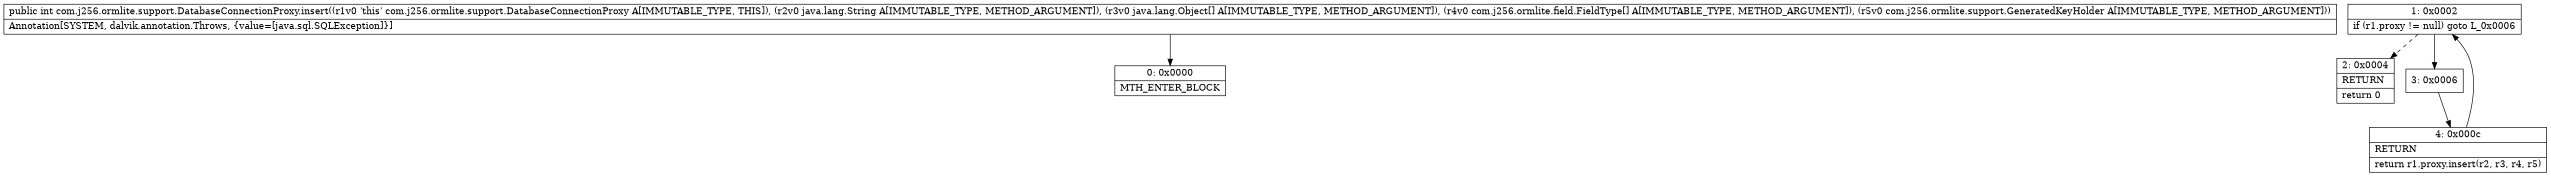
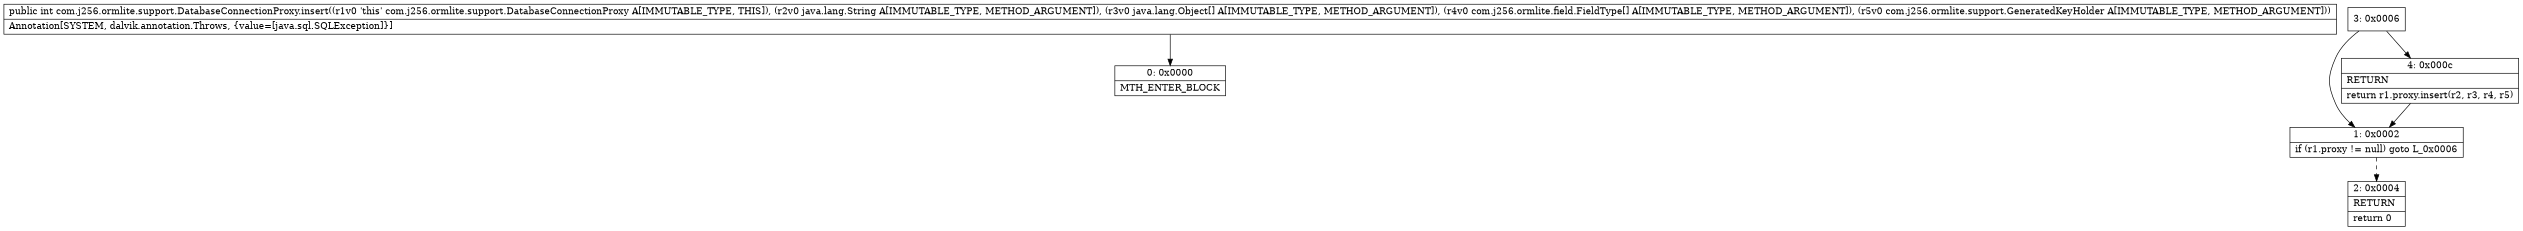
edge "1: 0x0002" -> "3: 0x0006": reversed
